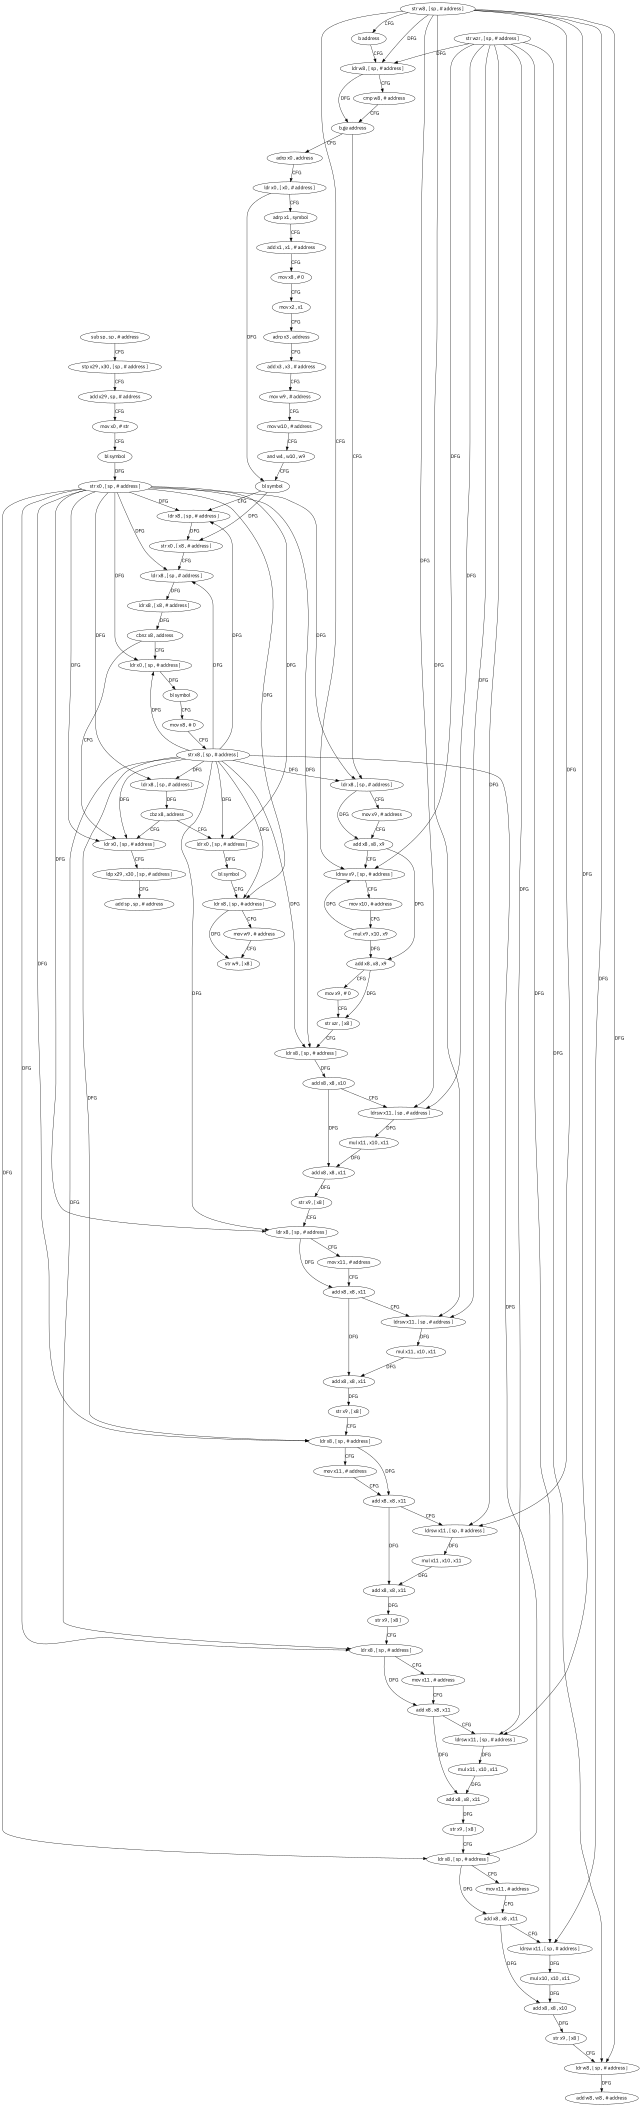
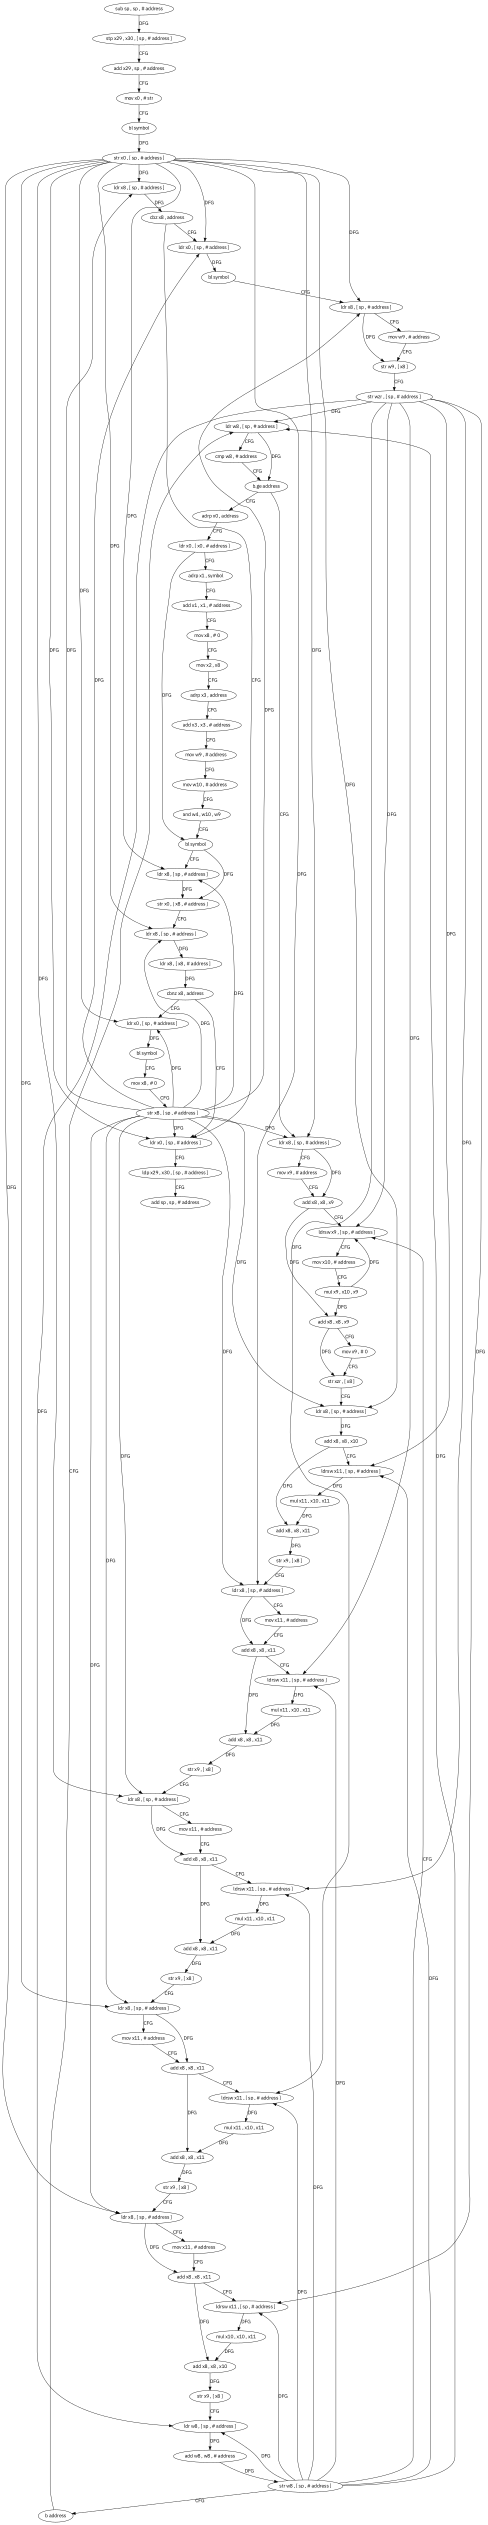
node "mov x2 , x1": label "mov x2 , x1" -> "mov x2 , x8"
edge "sub sp , sp , # address" -> "stp x29 , x30 , [ sp , # address ]": label "CFG" -> "DFG"
edge "str w9 , [ x8 ]" -> "str wzr , [ sp , # address ]": added, label "CFG"
edge "add w8 , w8 , # address" -> "str w8 , [ sp , # address ]": added, label "DFG"
